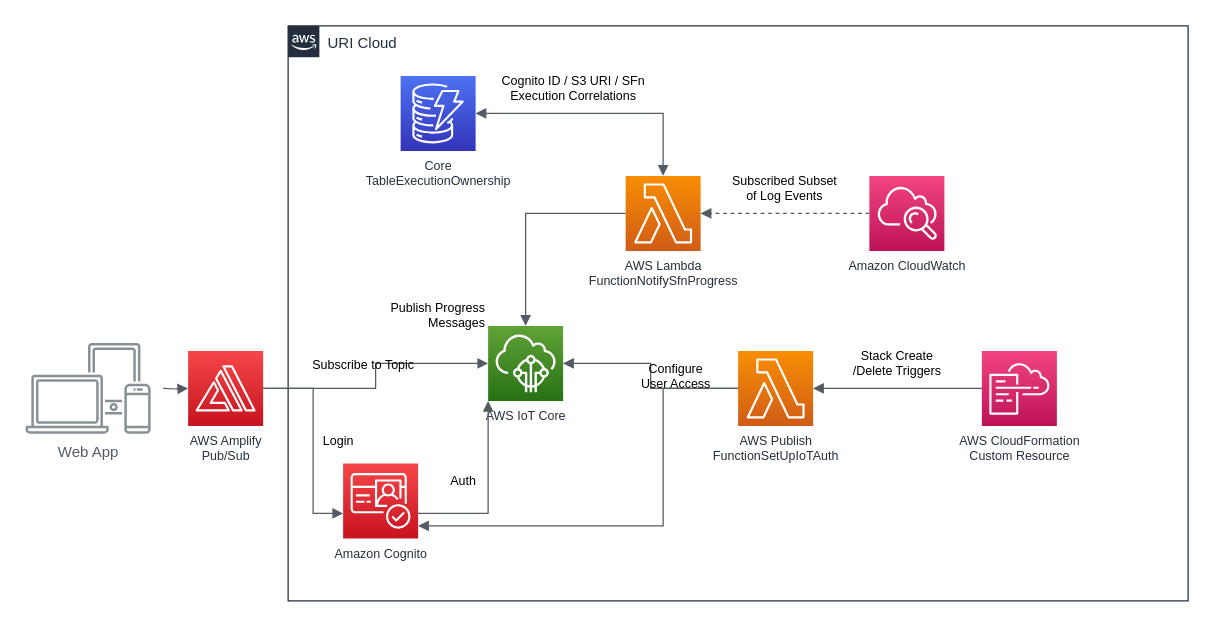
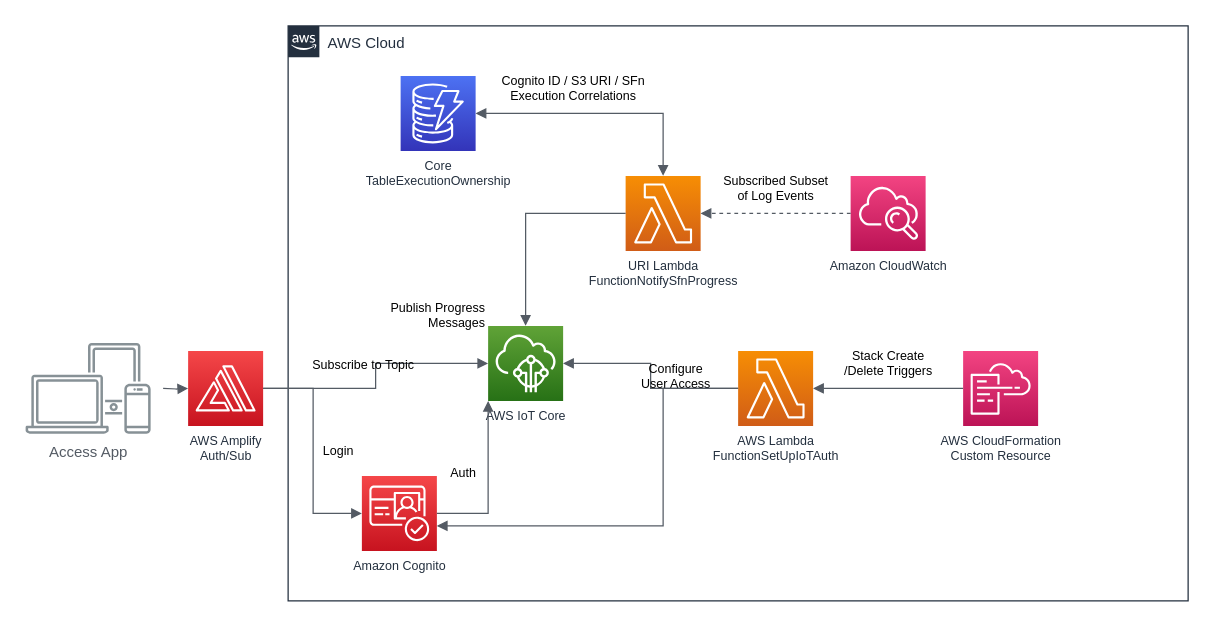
node "URI Cloud": label "URI Cloud" -> "AWS Cloud"
node "Amazon CloudWatch": moved (907, 213) -> (888, 213)
node "AWS LambdaFunctionNotifySfnProgress": label "AWS LambdaFunctionNotifySfnProgress" -> "URI LambdaFunctionNotifySfnProgress"
node "AWS CloudFormation Custom Resource": moved (1019, 388) -> (1001, 388)
node "AWS AmplifyPub/Sub": label "AWS AmplifyPub/Sub" -> "AWS AmplifyAuth/Sub"
node "AWS PublishFunctionSetUpIoTAuth": label "AWS PublishFunctionSetUpIoTAuth" -> "AWS LambdaFunctionSetUpIoTAuth"
node "Web App": label "Web App" -> "Access App"
node "Amazon Cognito": moved (381, 501) -> (399, 513)
